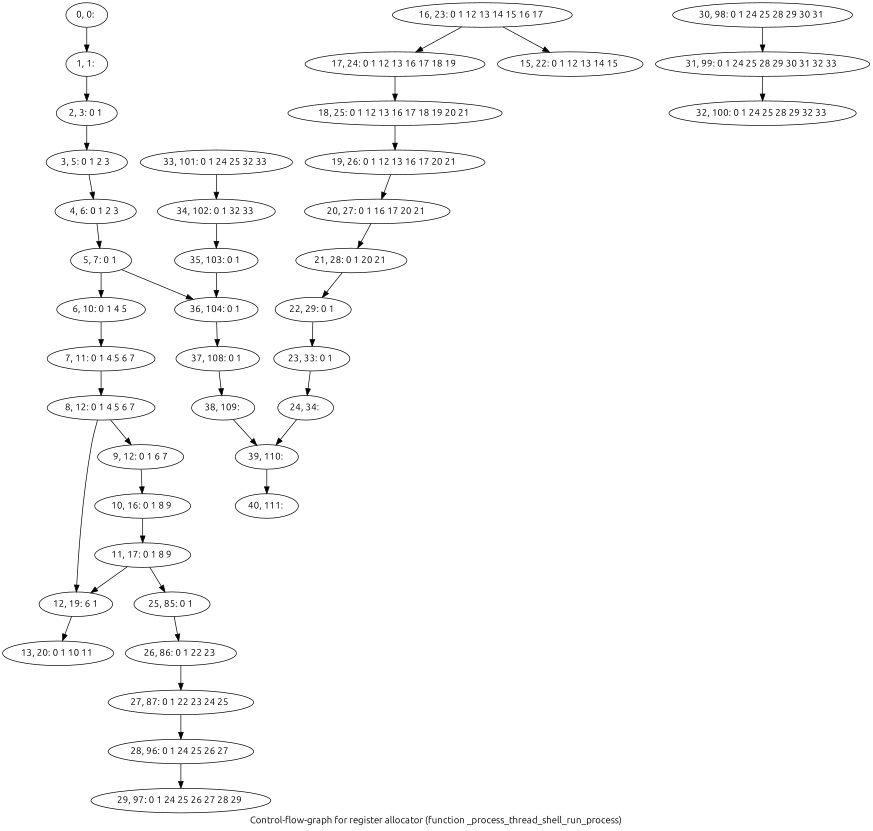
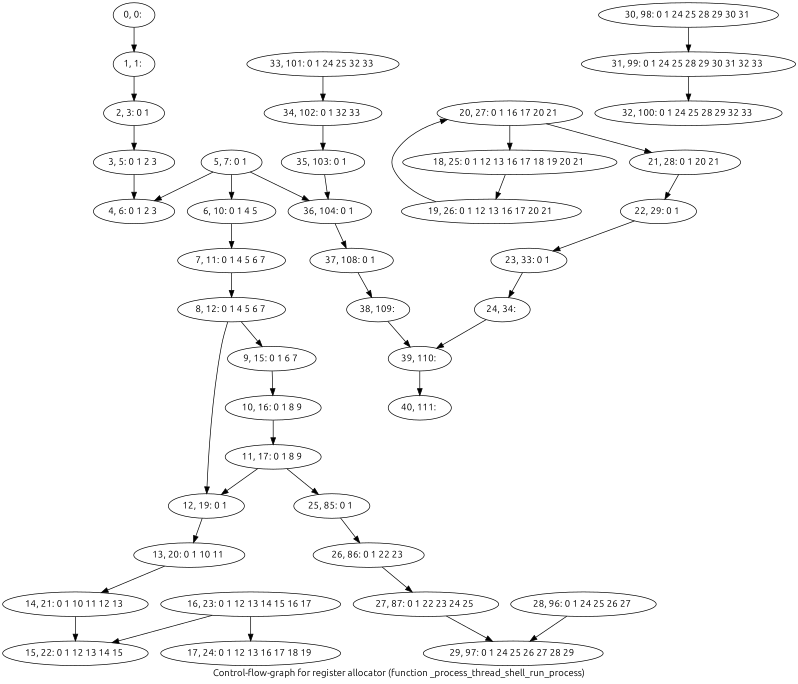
edge "17, 24: 0 1 12 13 16 17 18 19" -> "18, 25: 0 1 12 13 16 17 18 19 20 21": now "20, 27: 0 1 16 17 20 21" -> "18, 25: 0 1 12 13 16 17 18 19 20 21"
edge "4, 6: 0 1 2 3" -> "5, 7: 0 1": reversed
node "9, 12: 0 1 6 7": label "9, 12: 0 1 6 7" -> "9, 15: 0 1 6 7"
node "14, 21: 0 1 10 11 12 13": added
node "12, 19: 6 1": label "12, 19: 6 1" -> "12, 19: 0 1"
edge "27, 87: 0 1 22 23 24 25" -> "28, 96: 0 1 24 25 26 27": now "27, 87: 0 1 22 23 24 25" -> "29, 97: 0 1 24 25 26 27 28 29"
